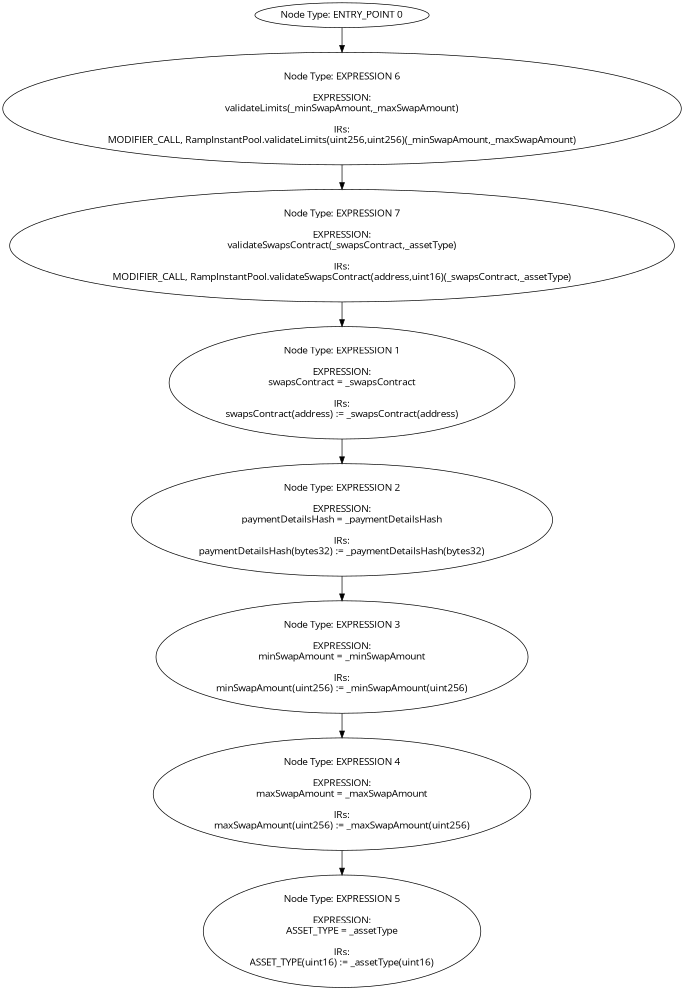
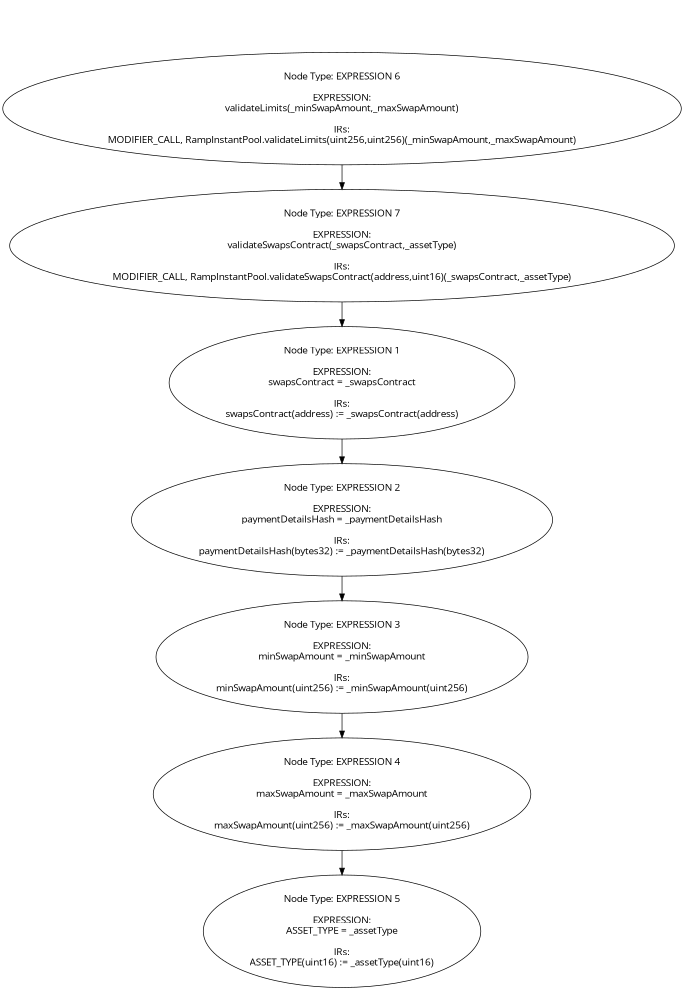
node "Node Type: ENTRY_POINT 0": removed
